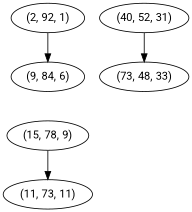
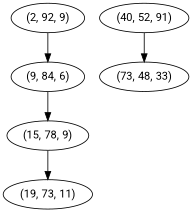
node "(2, 92, 1)": label "(2, 92, 1)" -> "(2, 92, 9)"
node "(40, 52, 31)": label "(40, 52, 31)" -> "(40, 52, 91)"
edge "(9, 84, 6)" -> "(15, 78, 9)": added
node "(11, 73, 11)": label "(11, 73, 11)" -> "(19, 73, 11)"
